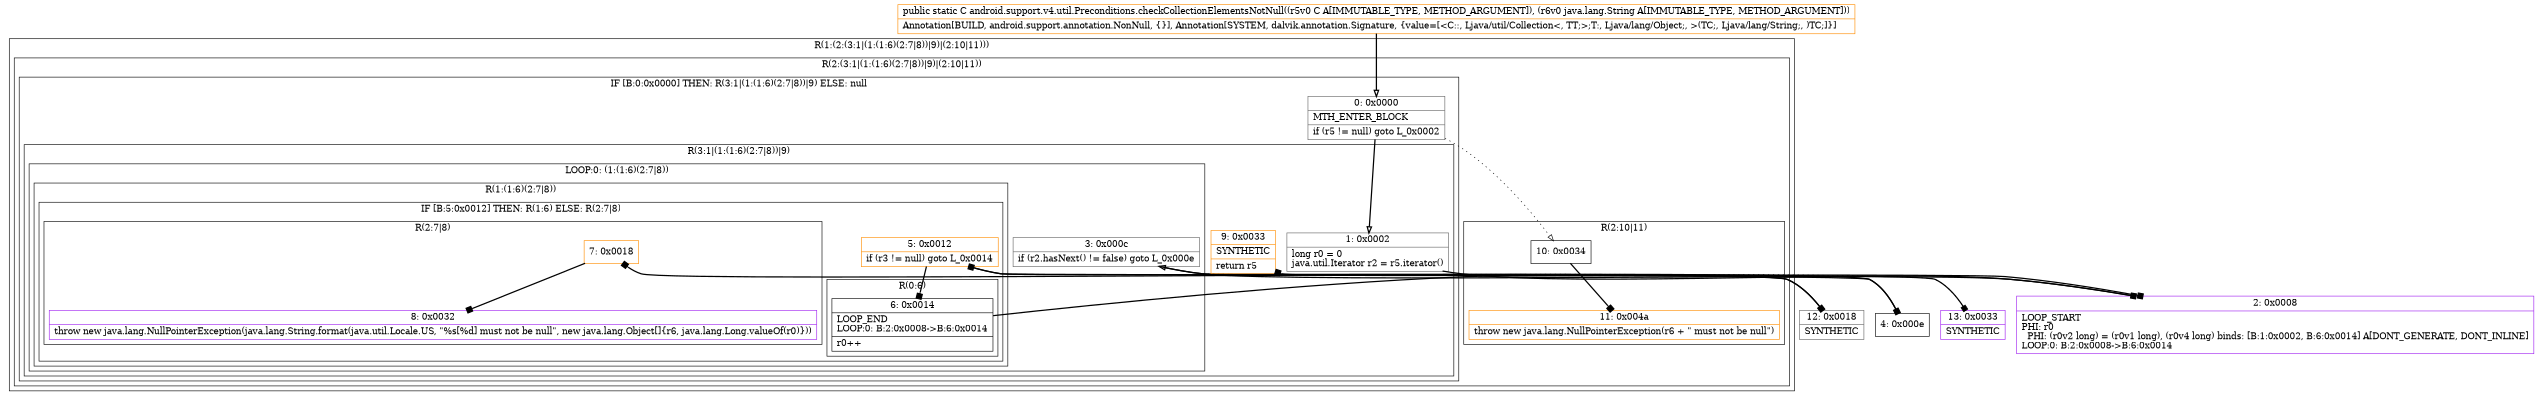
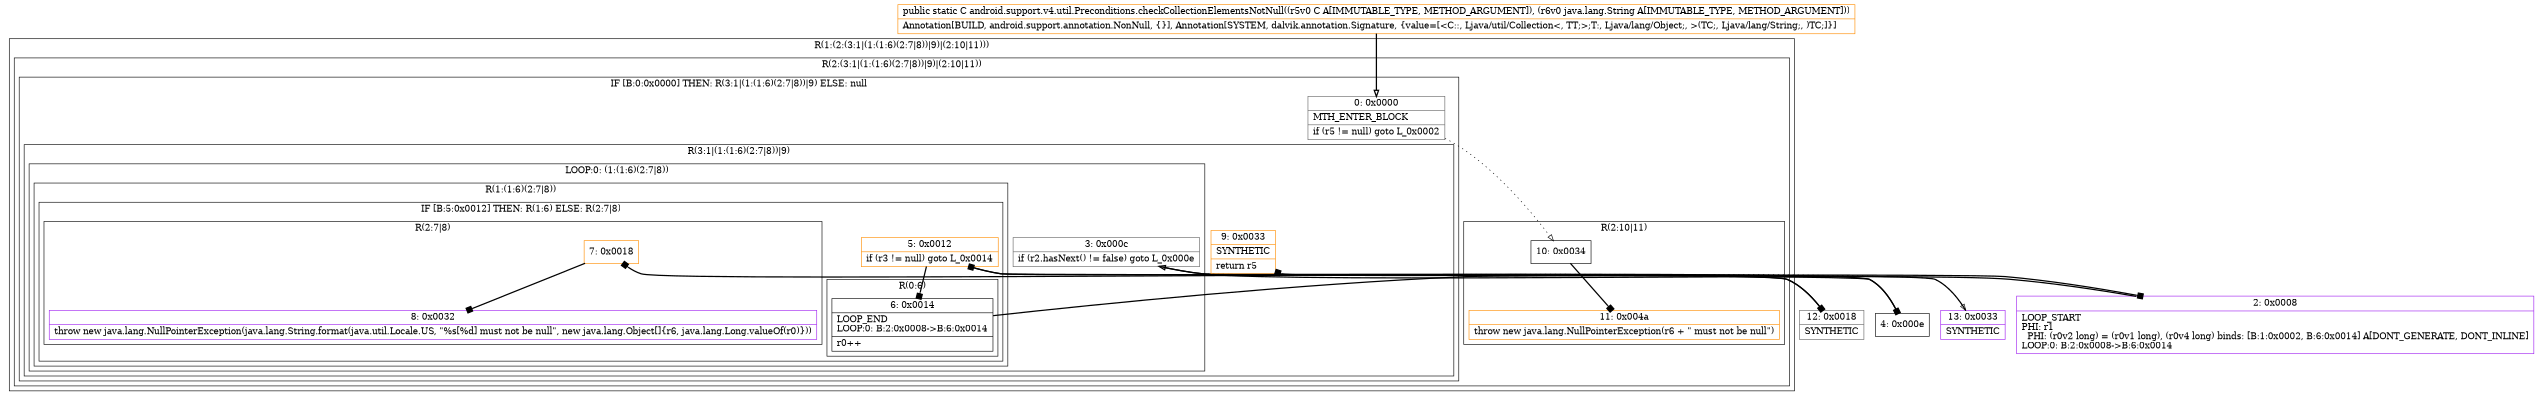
node "1: 0x0002": removed
edge "3: 0x000c" -> "13: 0x0033": arrowhead box -> onormal
node "2: 0x0008": text "PHI: r0" -> "PHI: r1"
